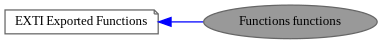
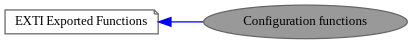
node "Functions functions": label "Functions functions" -> "Configuration functions"
